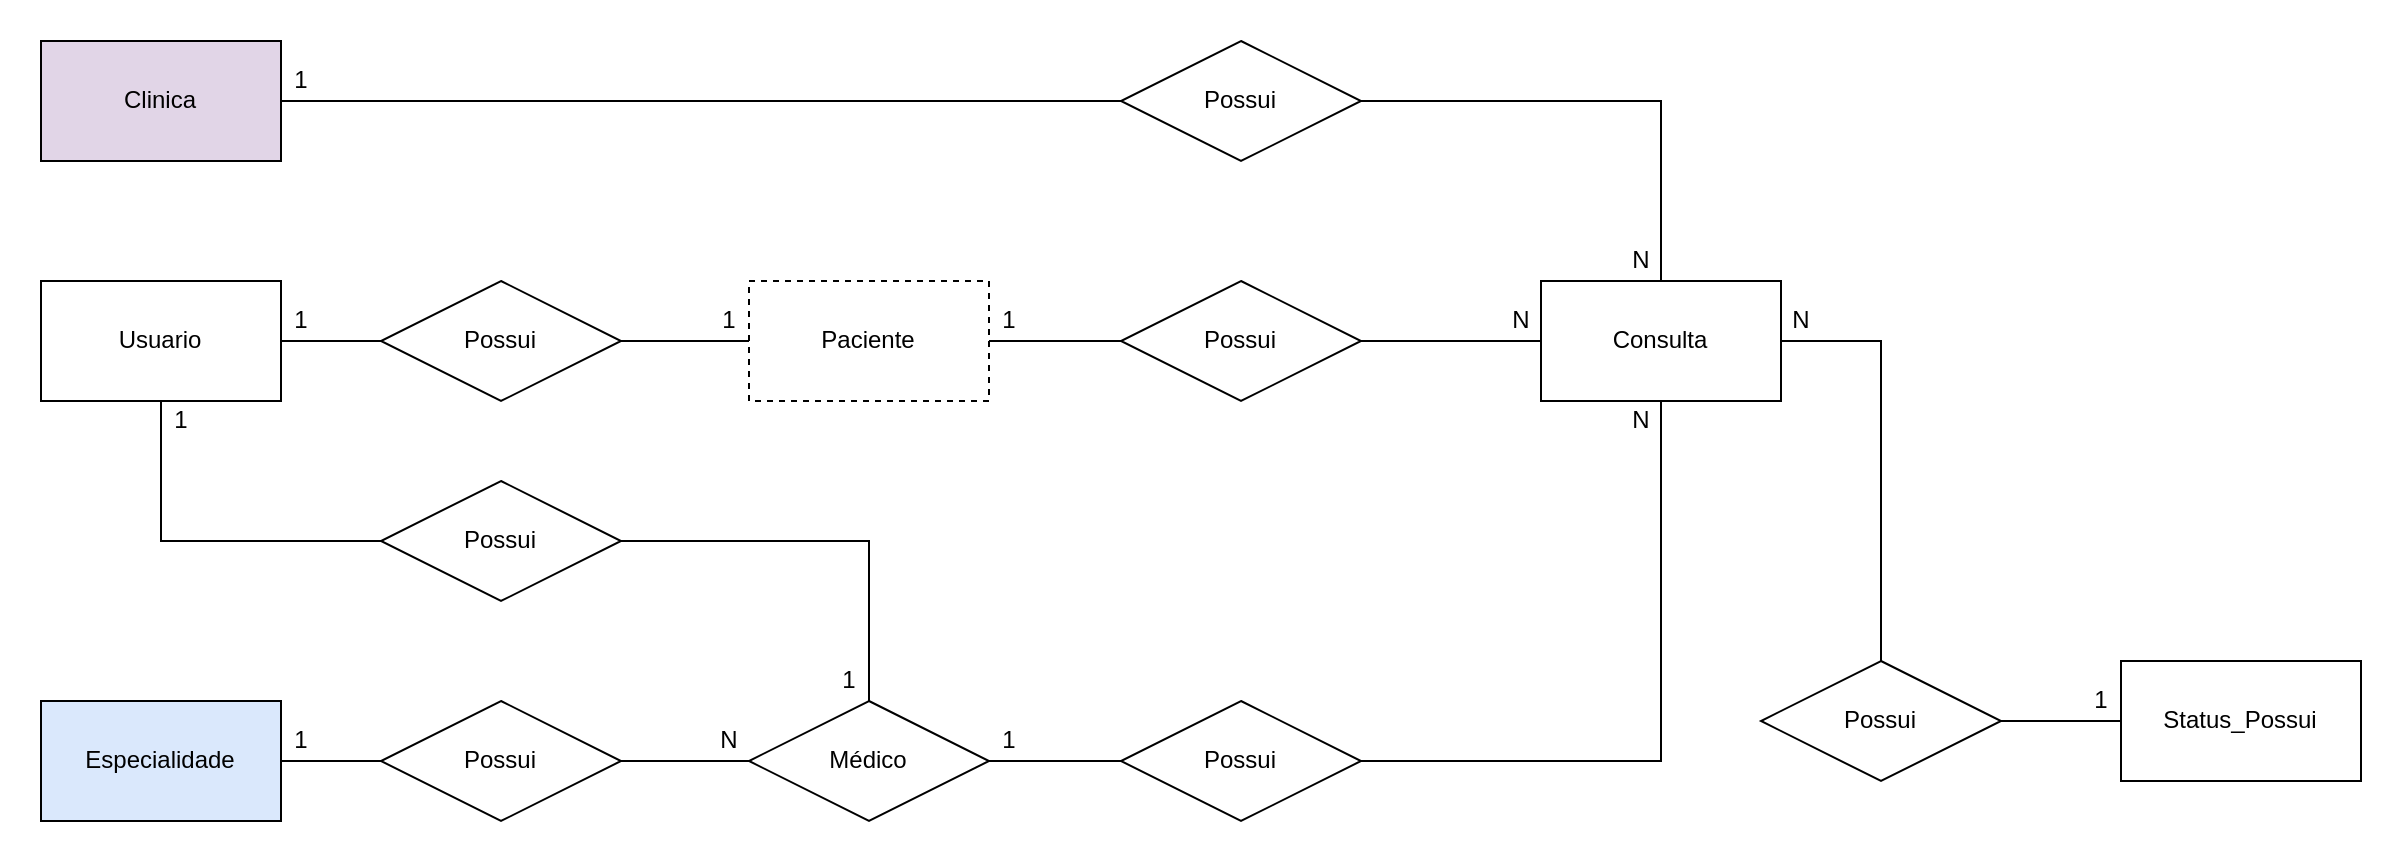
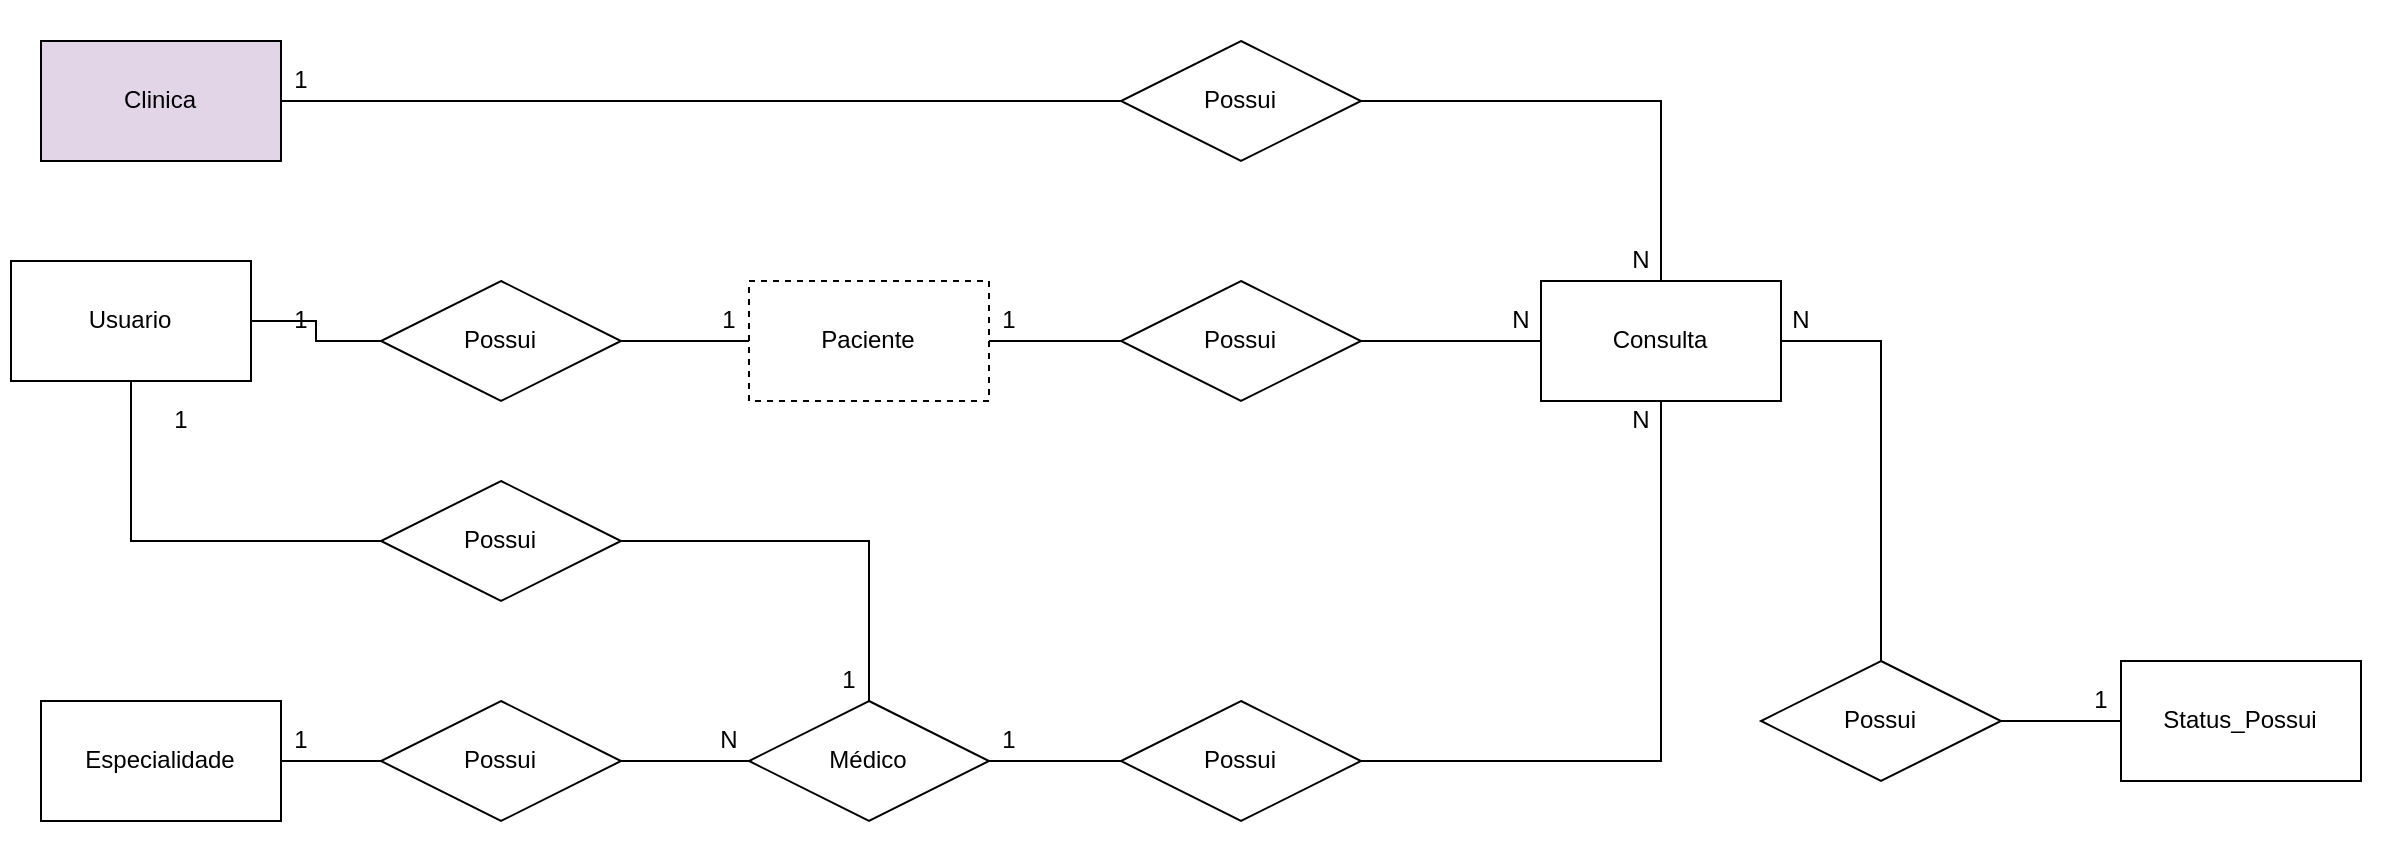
node "Usuario": moved (161, 341) -> (131, 321)
node "Especialidade": fillcolor #dae8fc -> #ffffff
